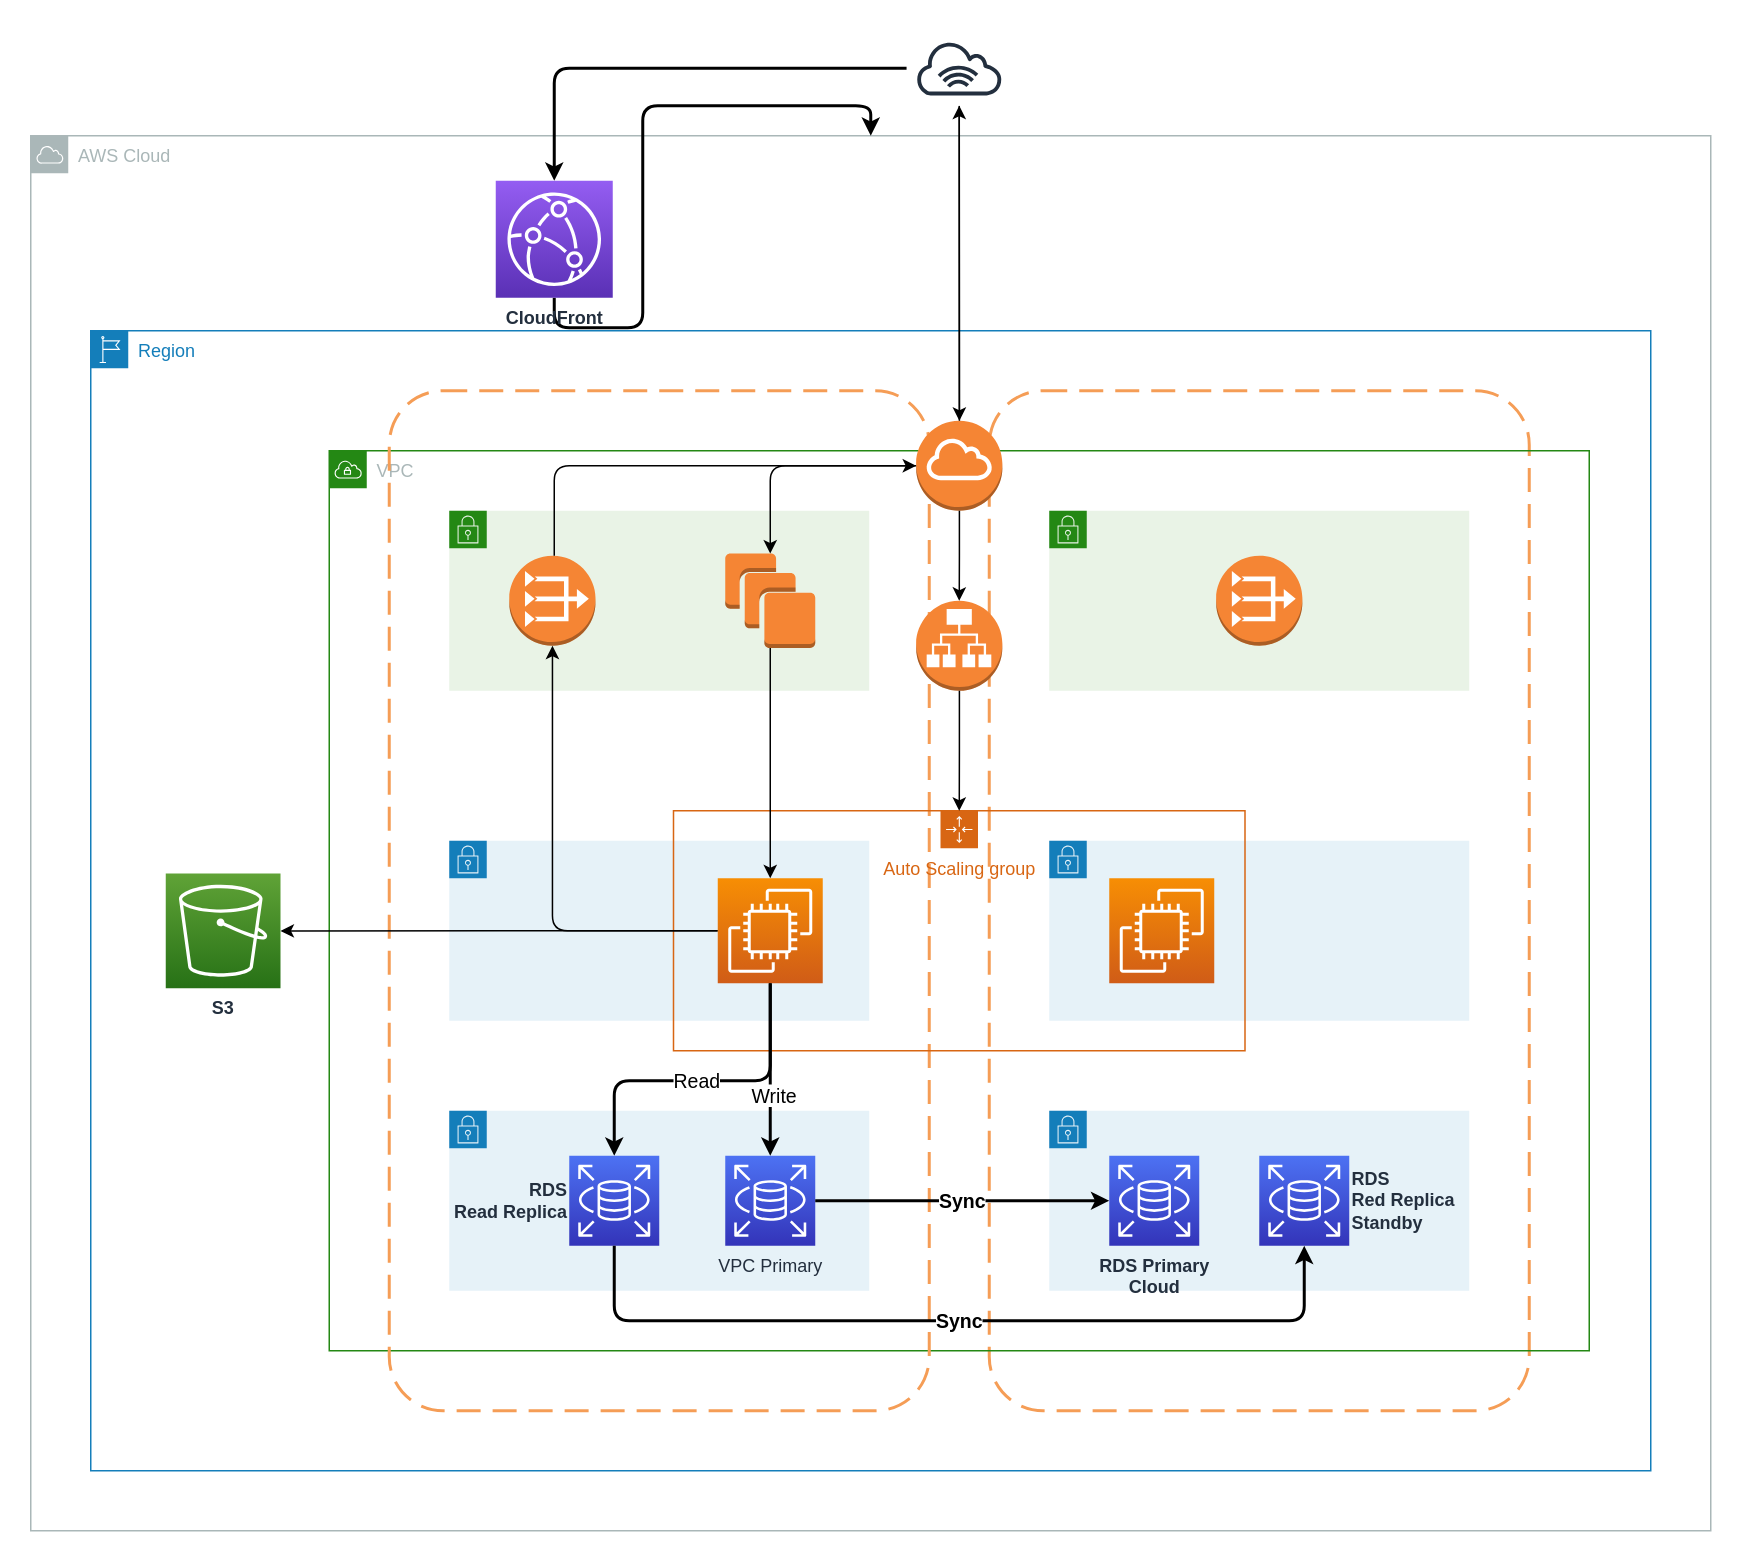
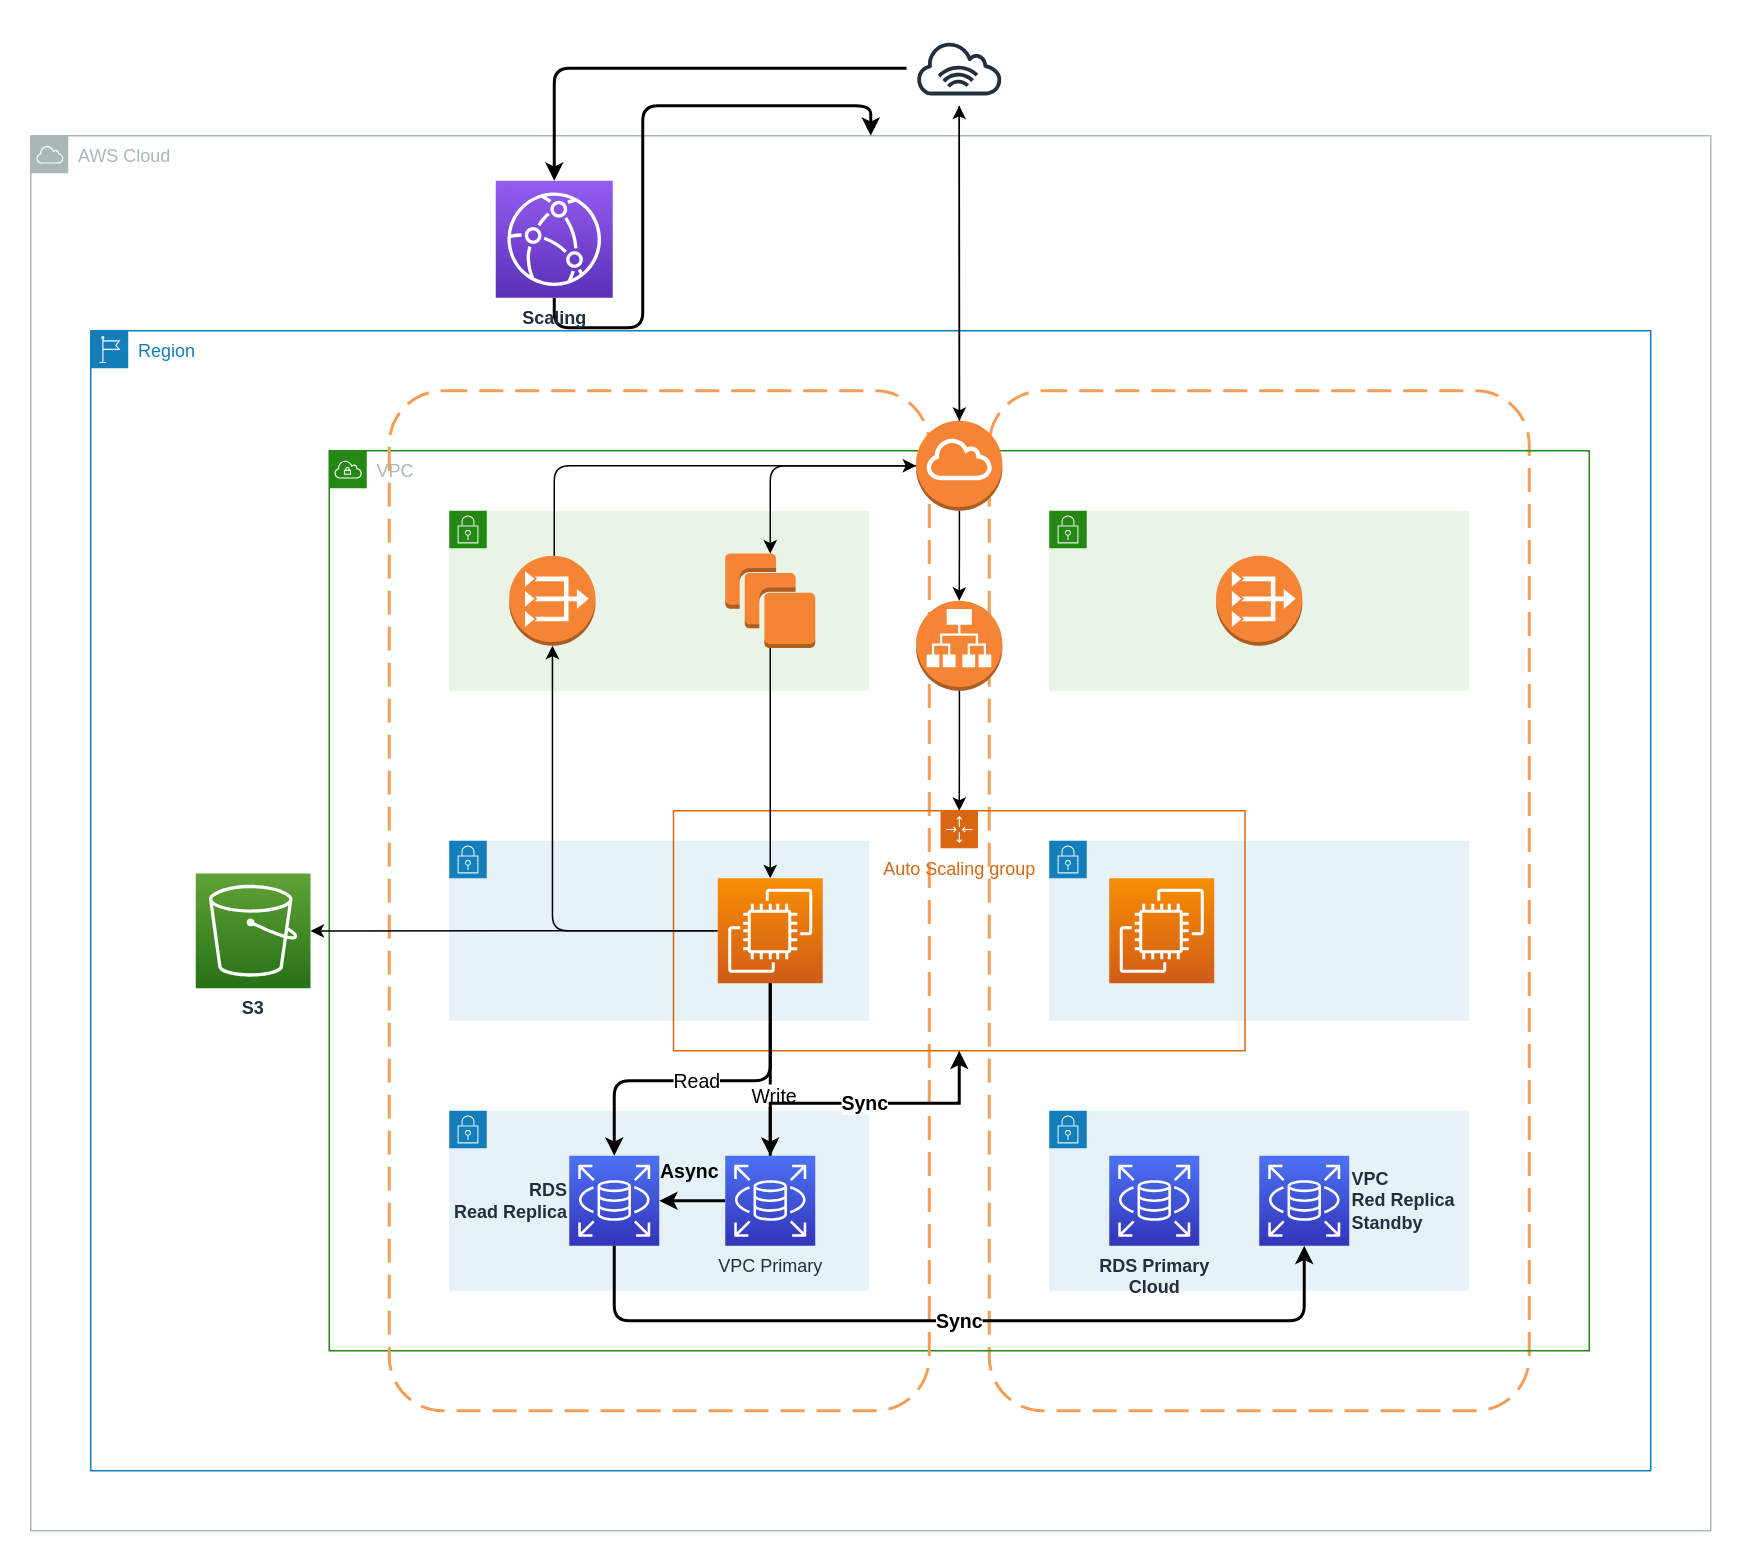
node "CloudFront": label "CloudFront" -> "Scaling"
node "S3": moved (223, 931) -> (253, 931)
edge "VPC Primary" -> "RDS Read Replica": added, label "Async"
edge "VPC Primary" -> "RDS Primary Cloud": now "VPC Primary" -> "Auto Scaling group"
node "RDS Red Replica Standby": label "RDS Red Replica Standby" -> "VPC Red Replica Standby"
